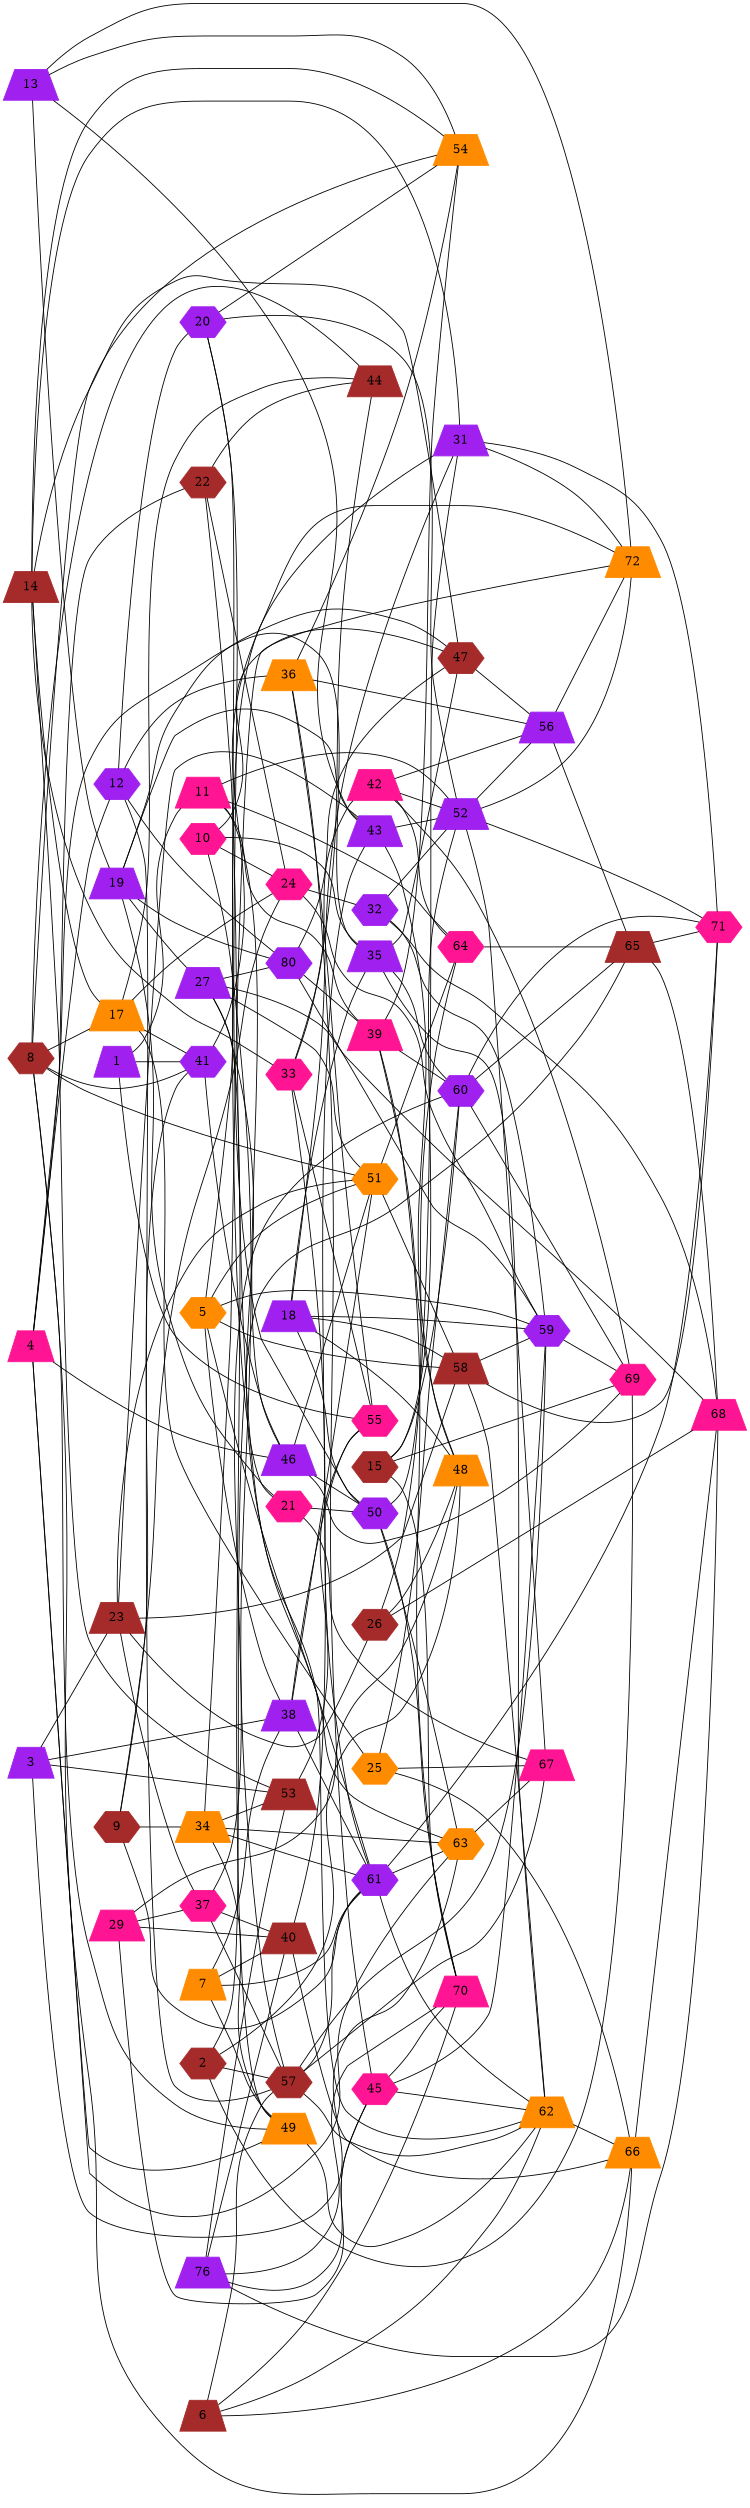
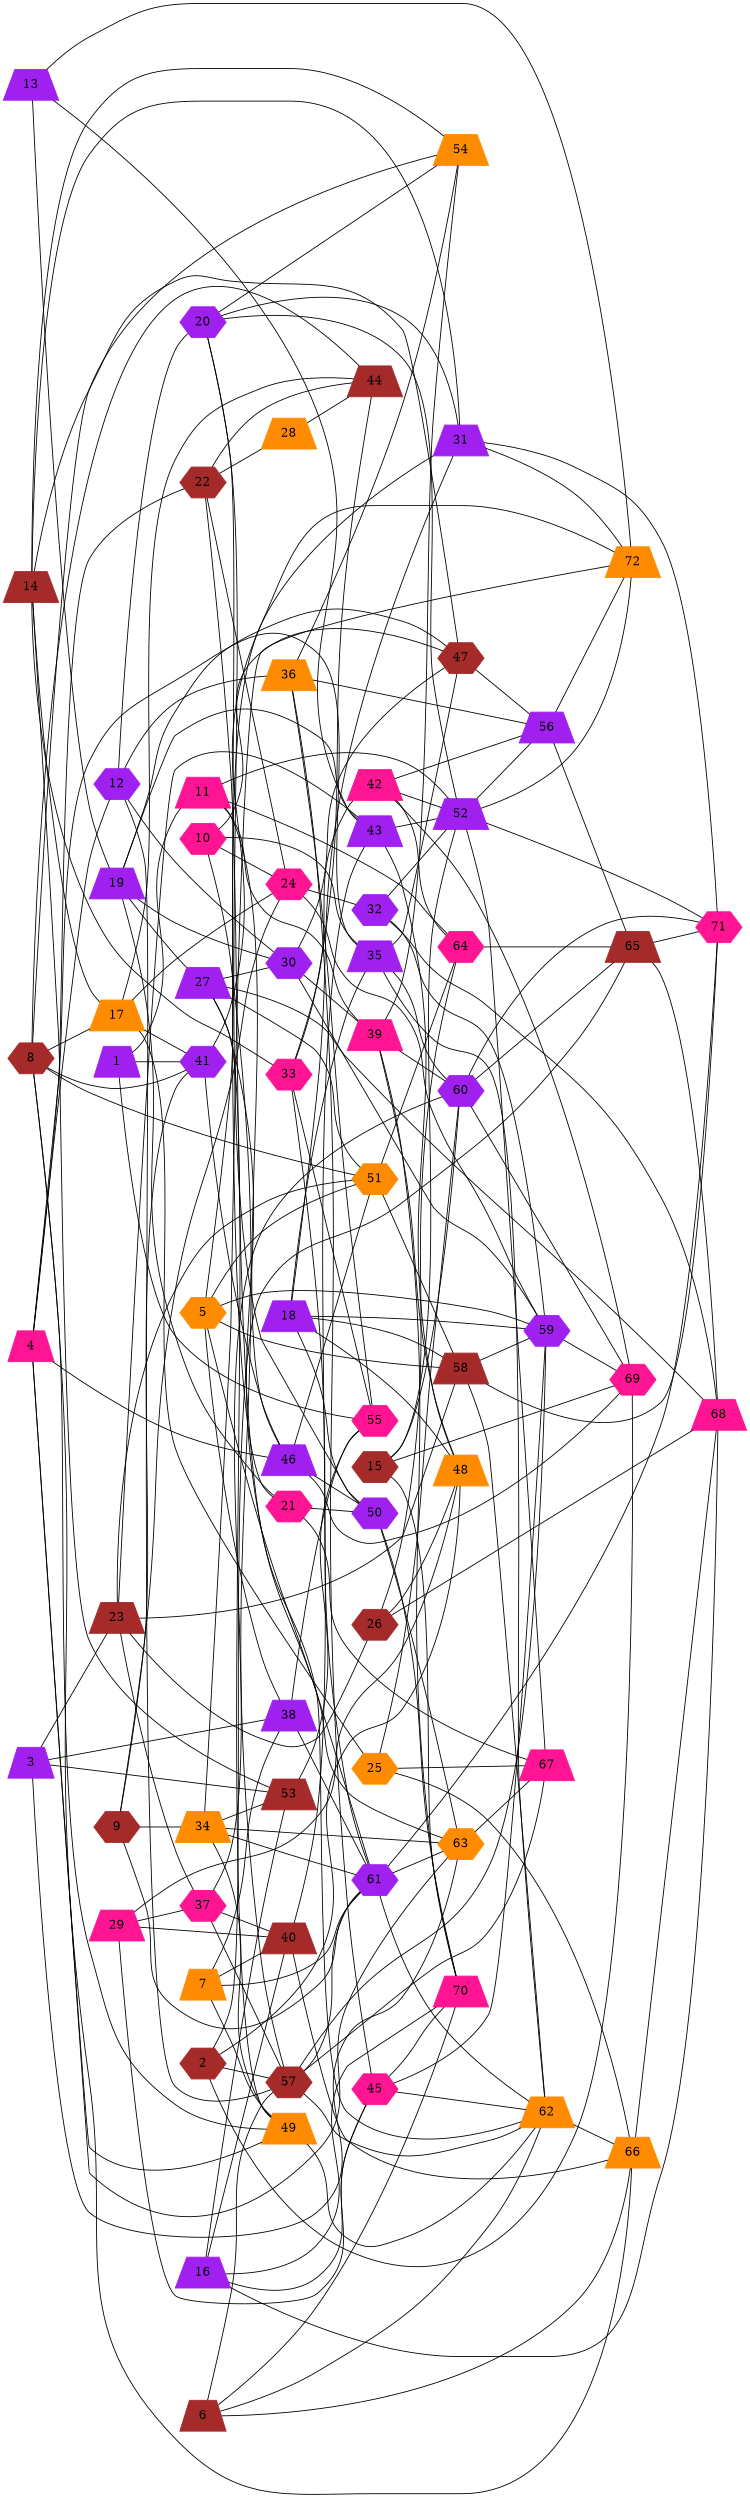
edge "13" -- "54": removed
node "28": added
edge "31" -- "50": now "31" -- "20"
node "80": label "80" -> "30"
edge "51" -- "38": removed
node "76": label "76" -> "16"
